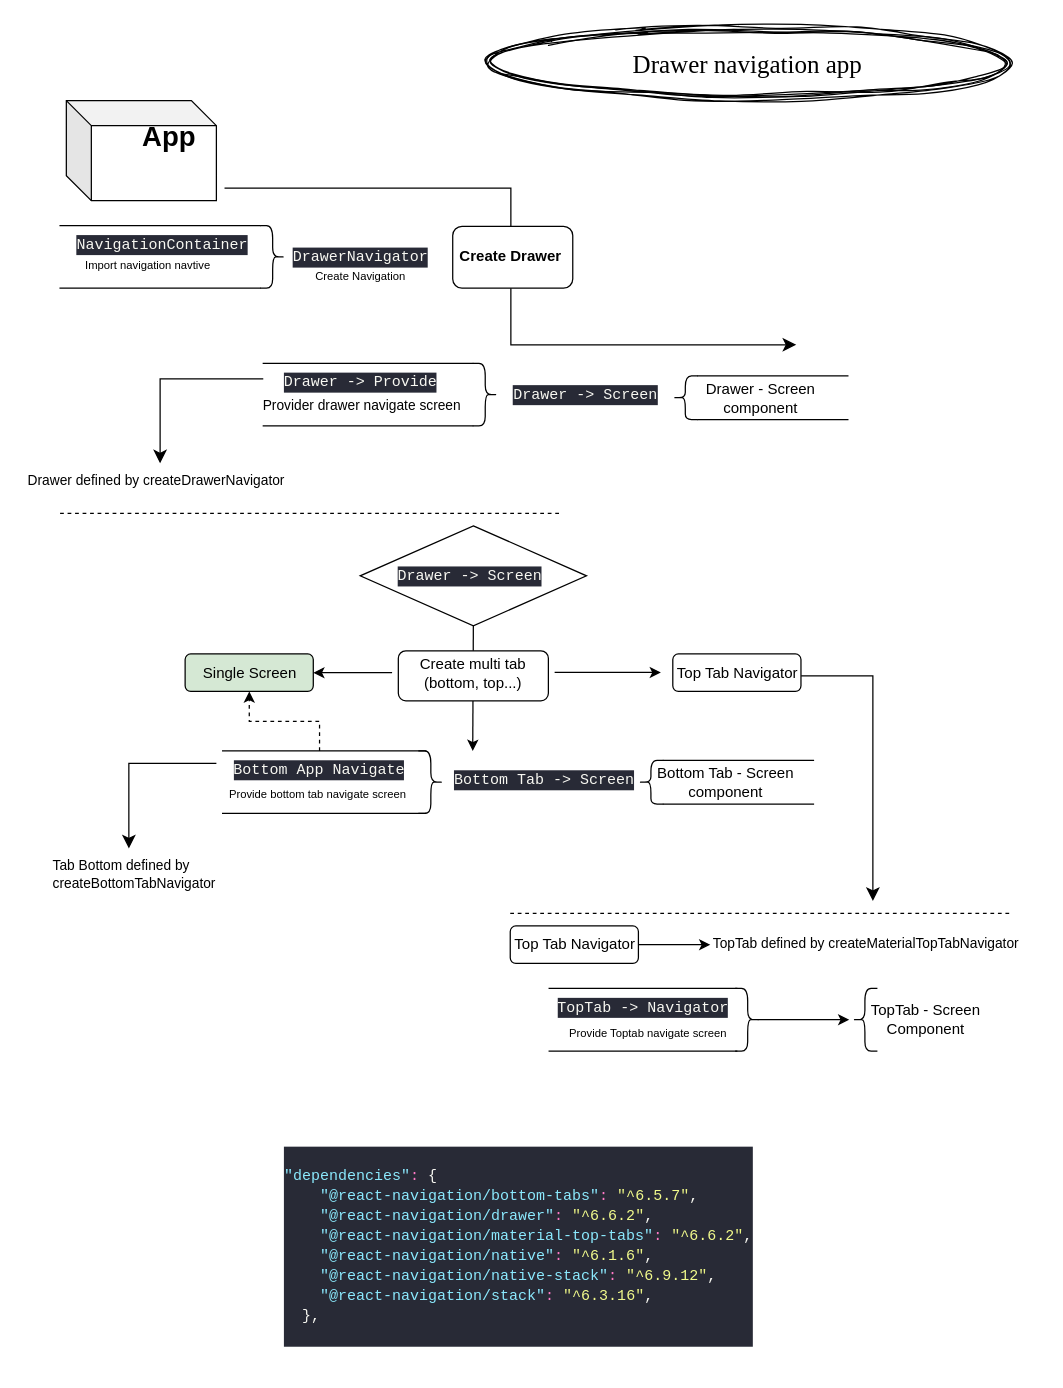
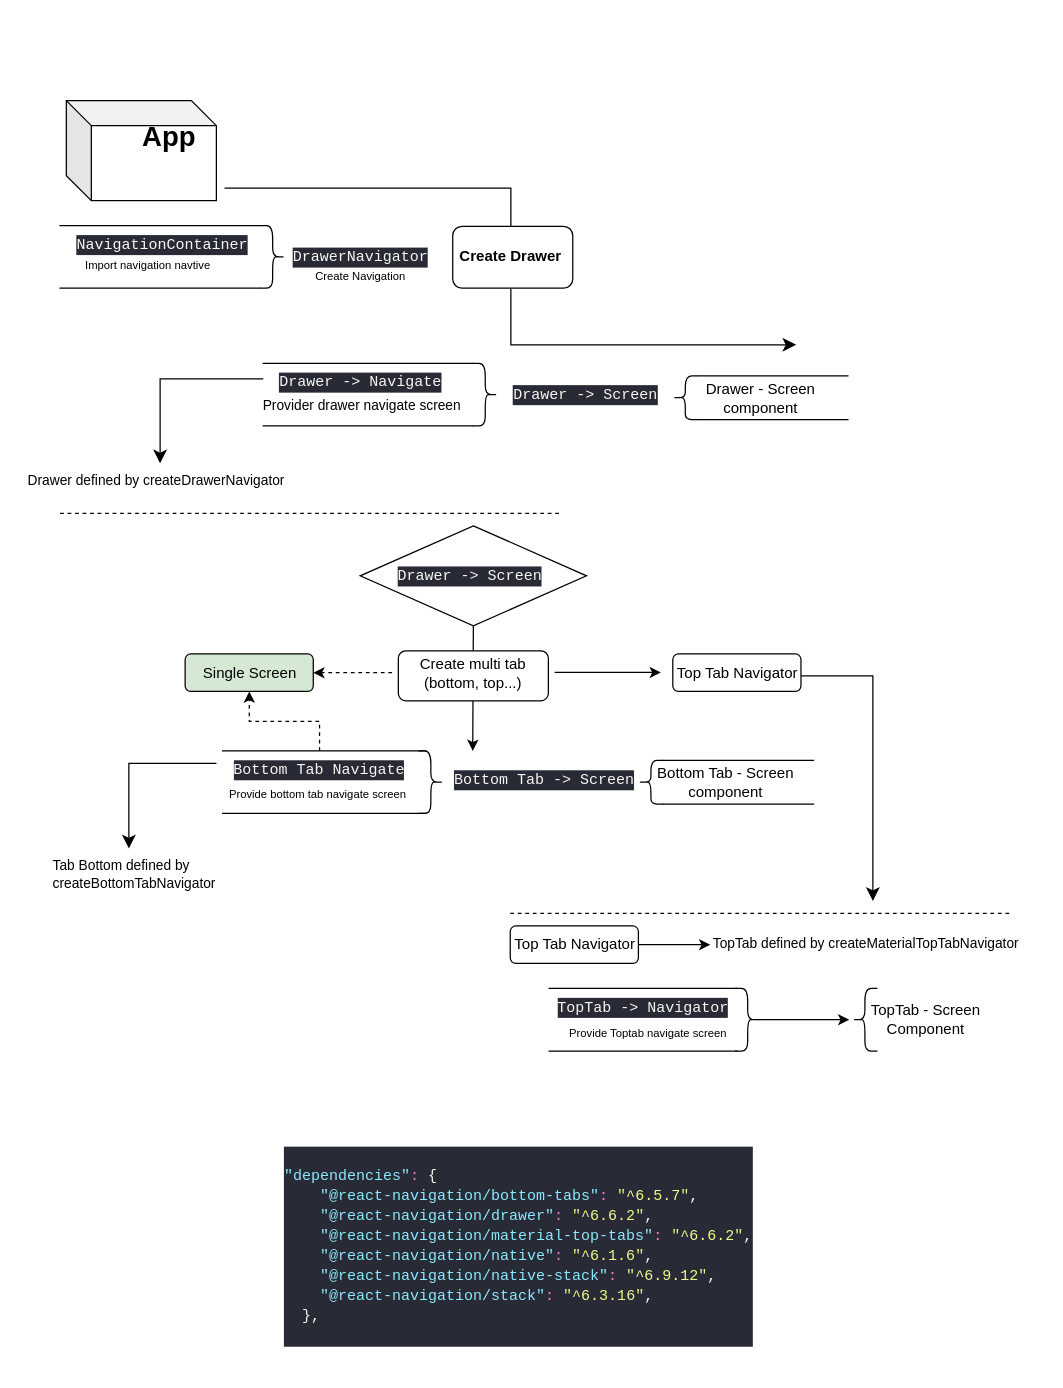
node "Drawer navigation app": removed
node "Drawer -> Provide": label "Drawer -> Provide" -> "Drawer -> Navigate"
edge "Create multi tab (bottom, top...)" -> "Single Screen": style solid -> dashed
node "Bottom App Navigate": label "Bottom App Navigate" -> "Bottom Tab Navigate"
